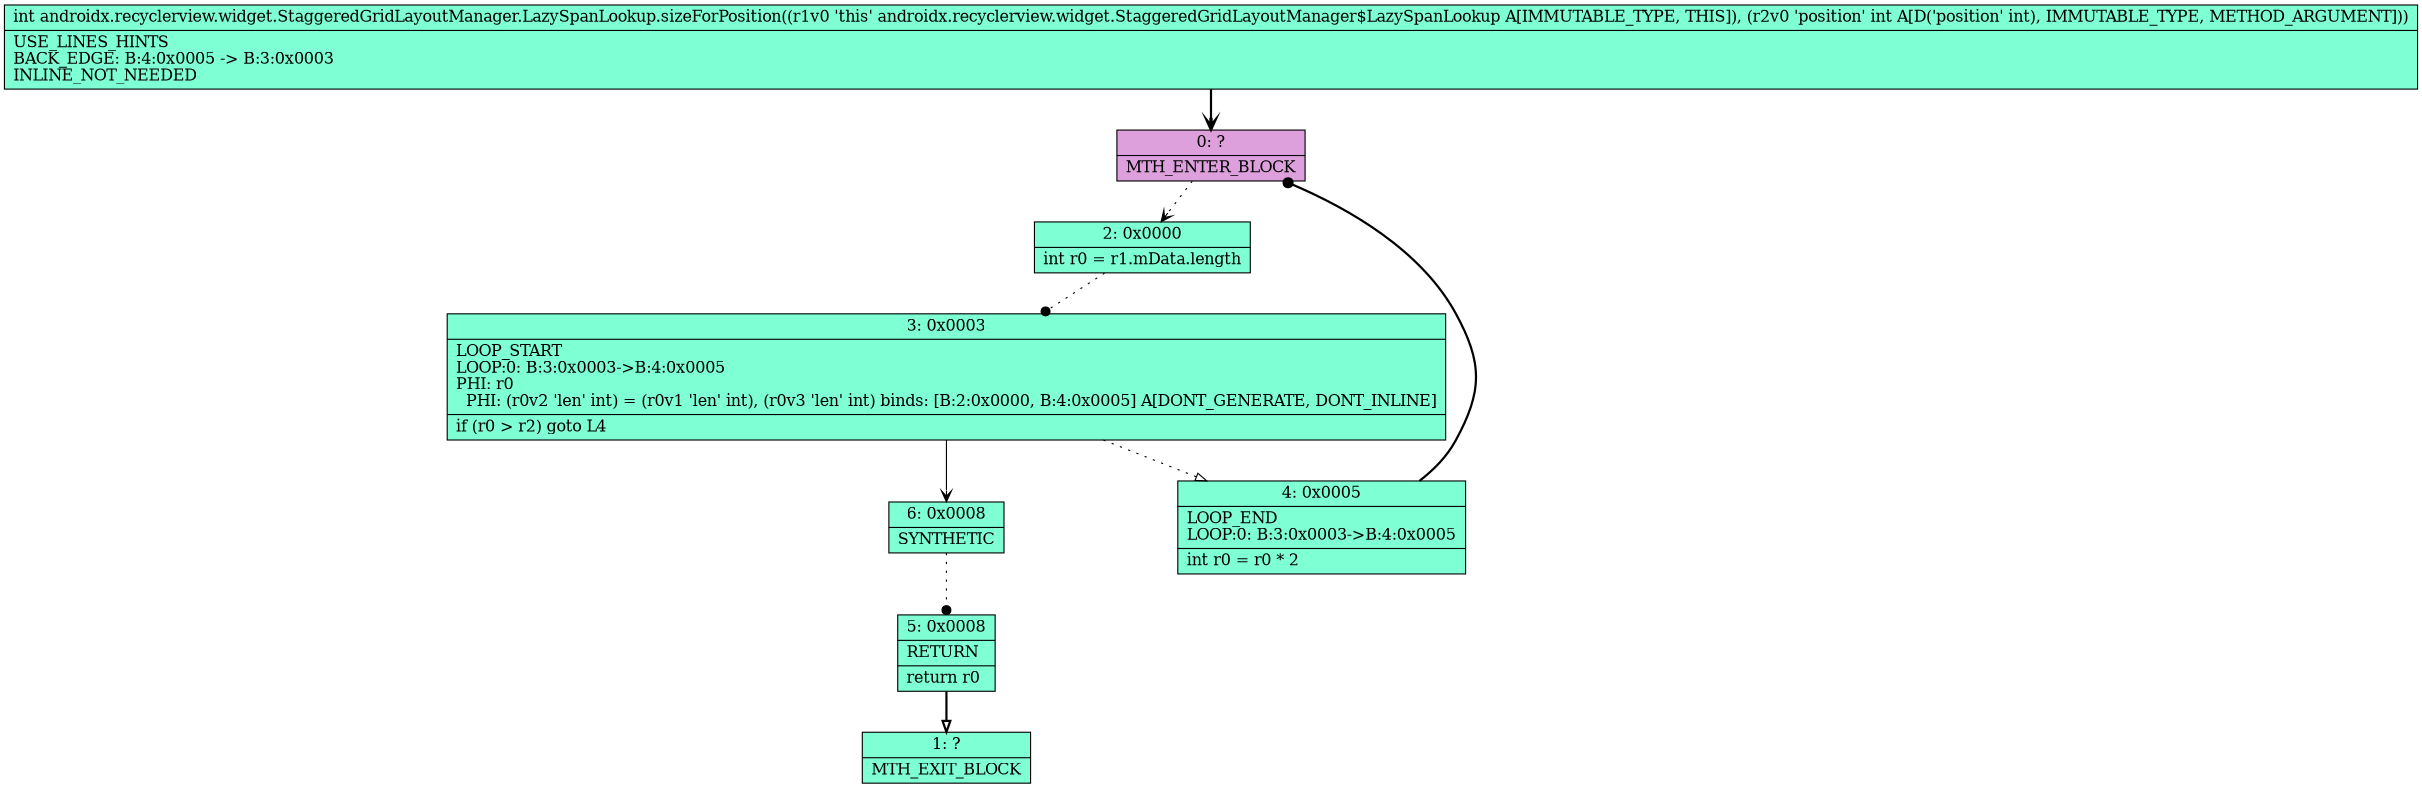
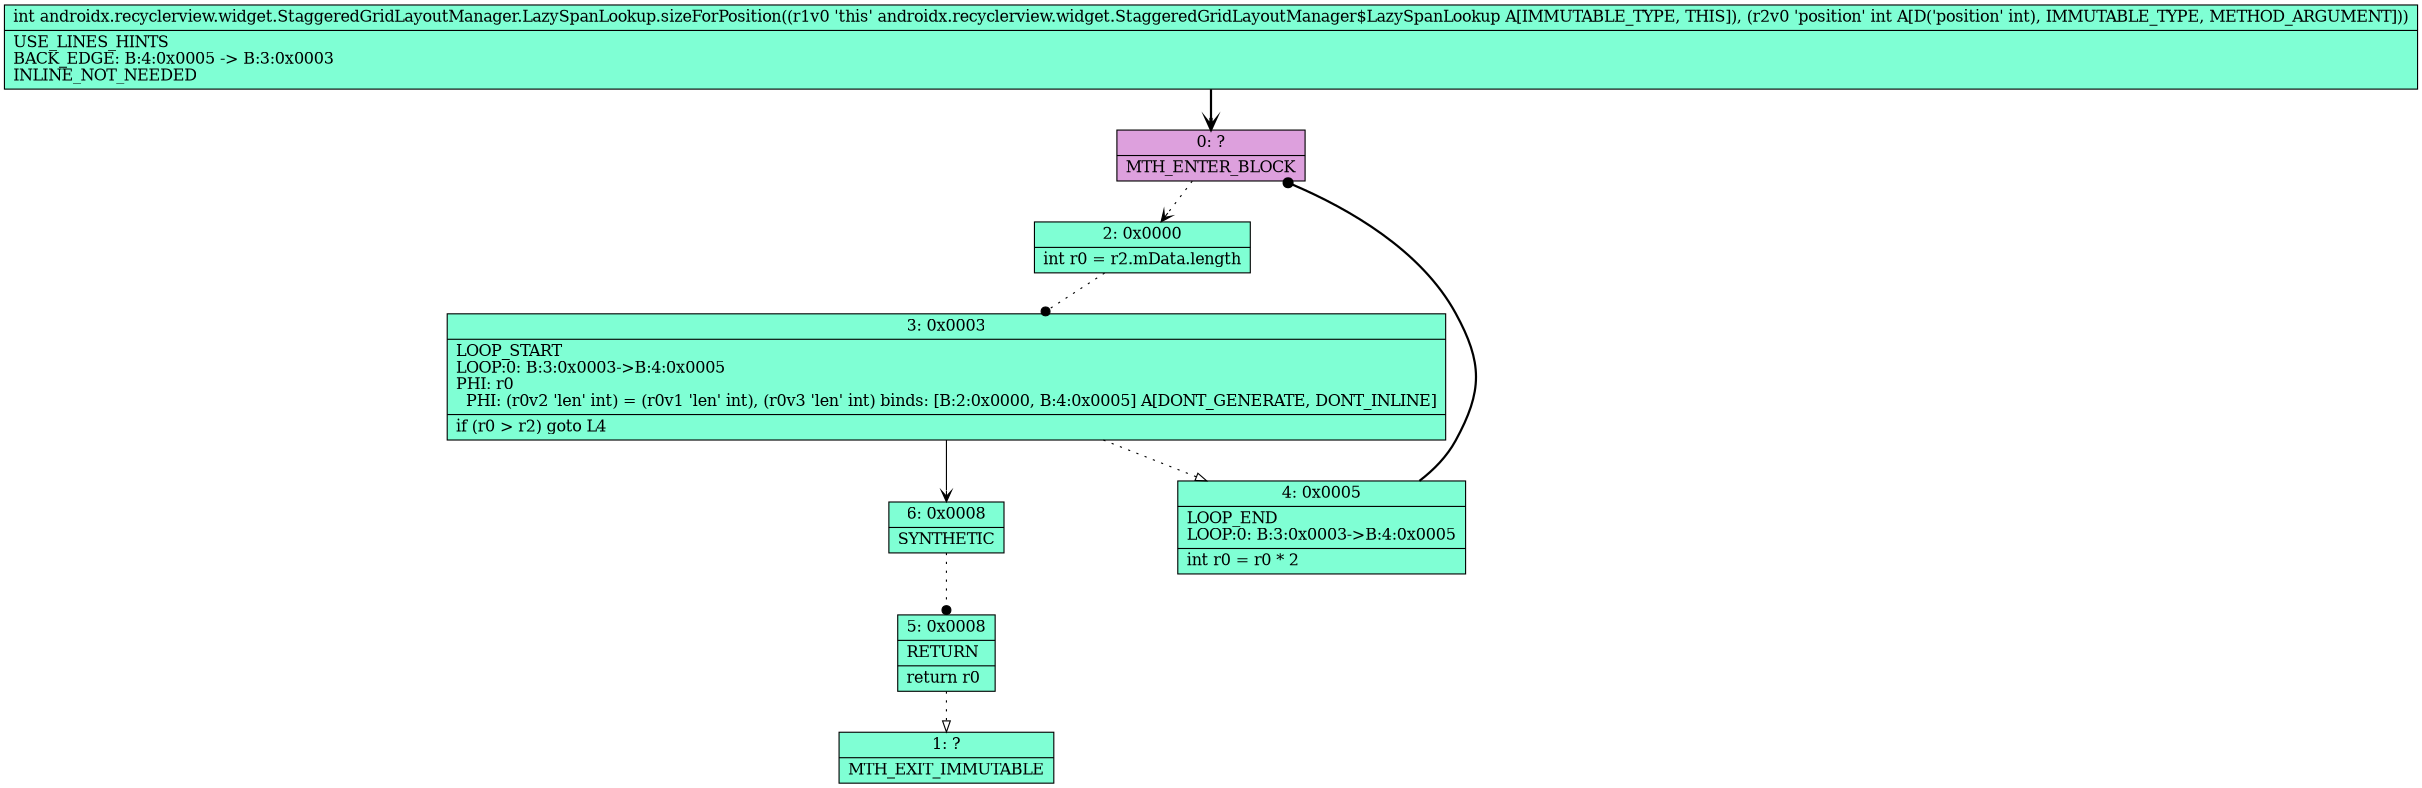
node "2: 0x0000": text "int r0 = r1.mData.length" -> "int r0 = r2.mData.length"
edge "5: 0x0008" -> "1: ?": style bold -> dotted
node "1: ?": text "MTH_EXIT_BLOCK" -> "MTH_EXIT_IMMUTABLE"
